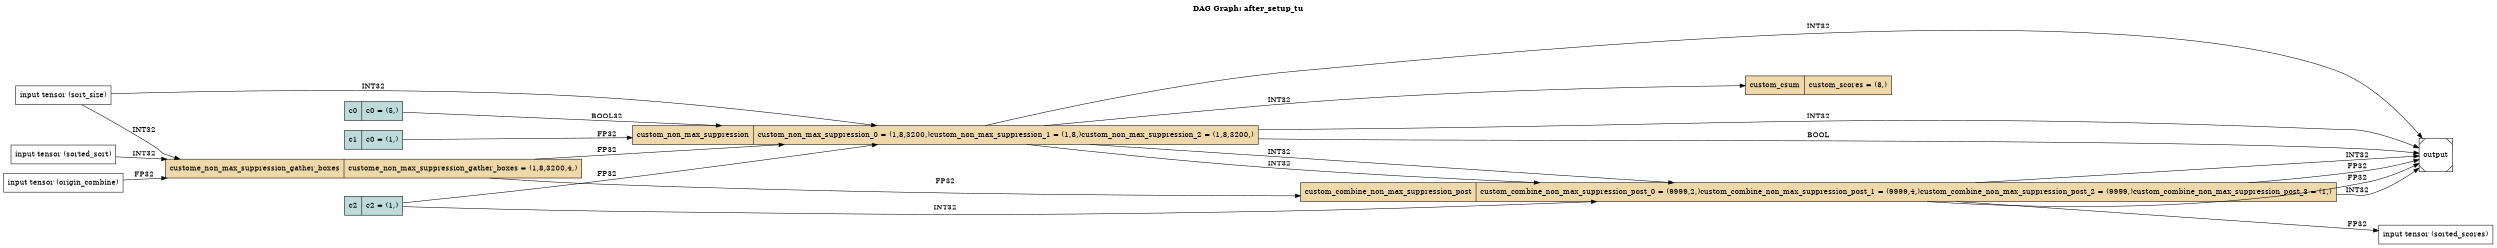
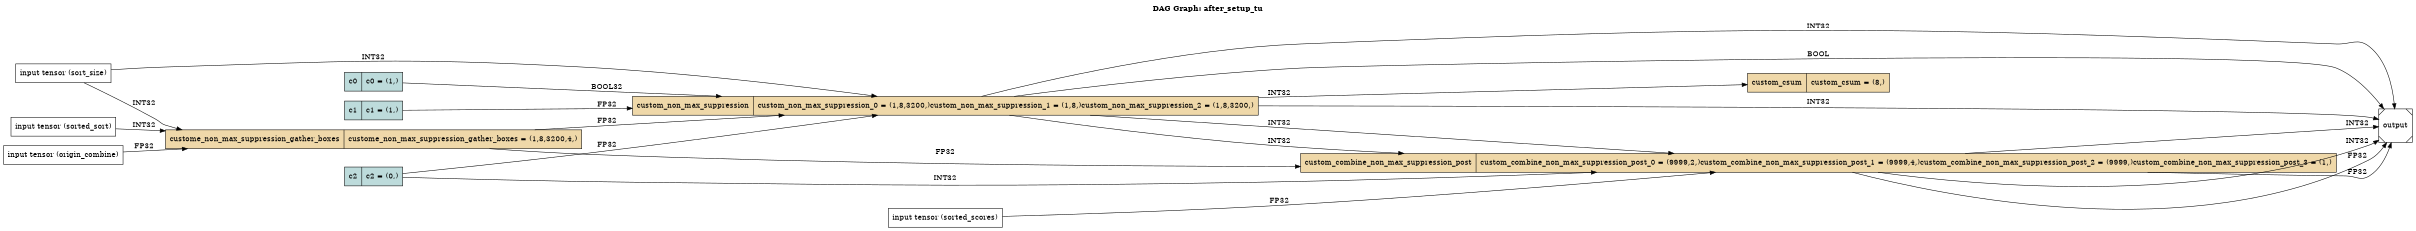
node "custom_csum": text "custom_scores = (8,)" -> "custom_csum = (8,)"
node "c0": text "c0 = (5,)" -> "c0 = (1,)"
node "c1": text "c0 = (1,)" -> "c1 = (1,)"
node "c2": text "c2 = (1,)" -> "c2 = (0,)"
edge "custom_combine_non_max_suppression_post" -> "input tensor (sorted_scores)": reversed
